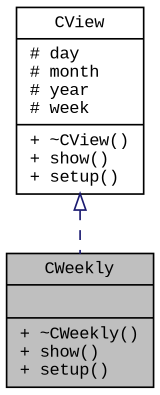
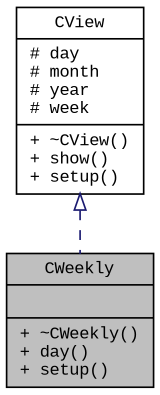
node "CWeekly": text "+ show()" -> "+ day()"
